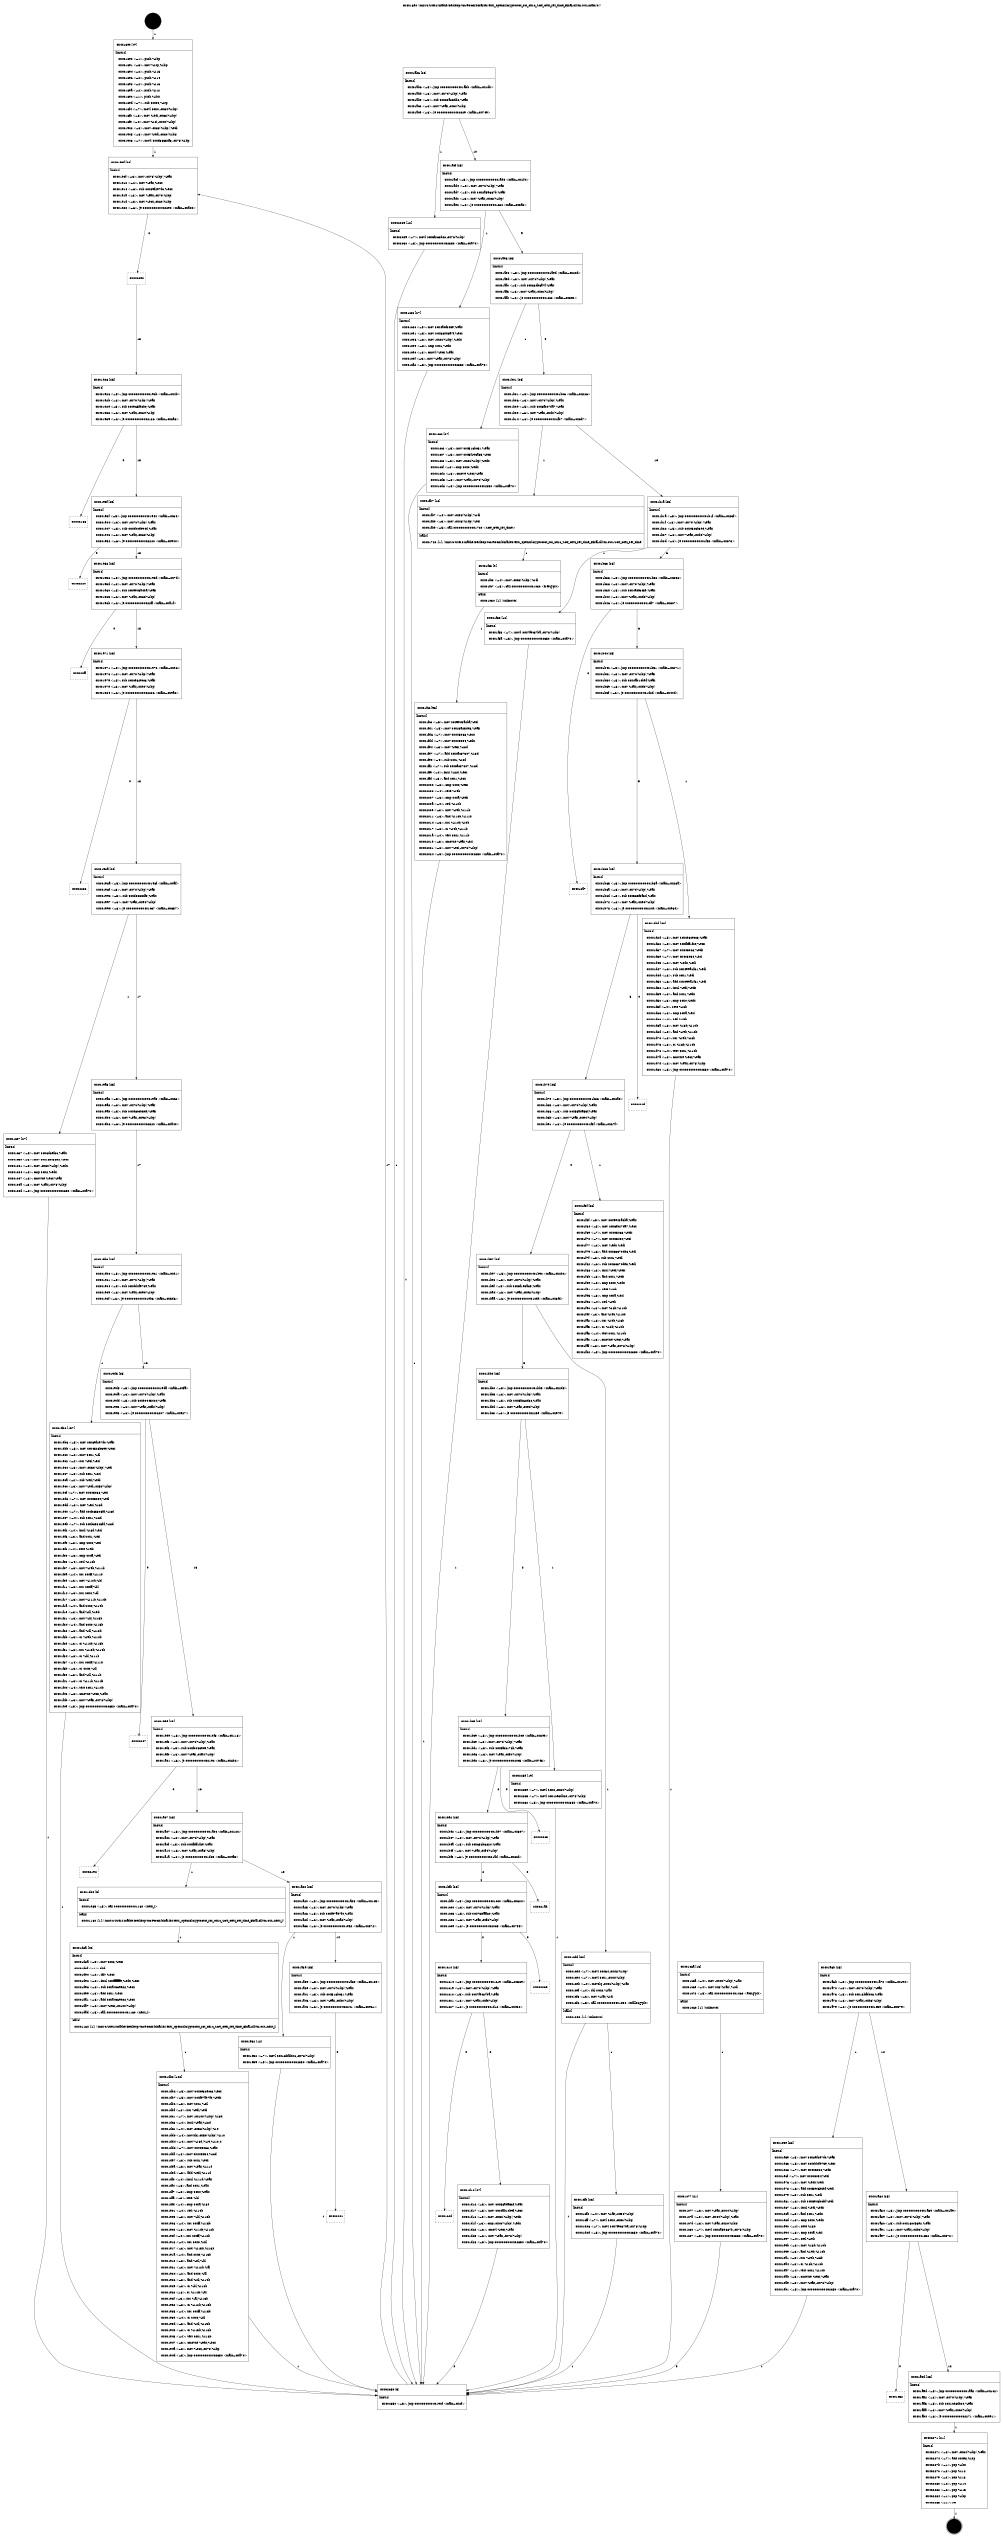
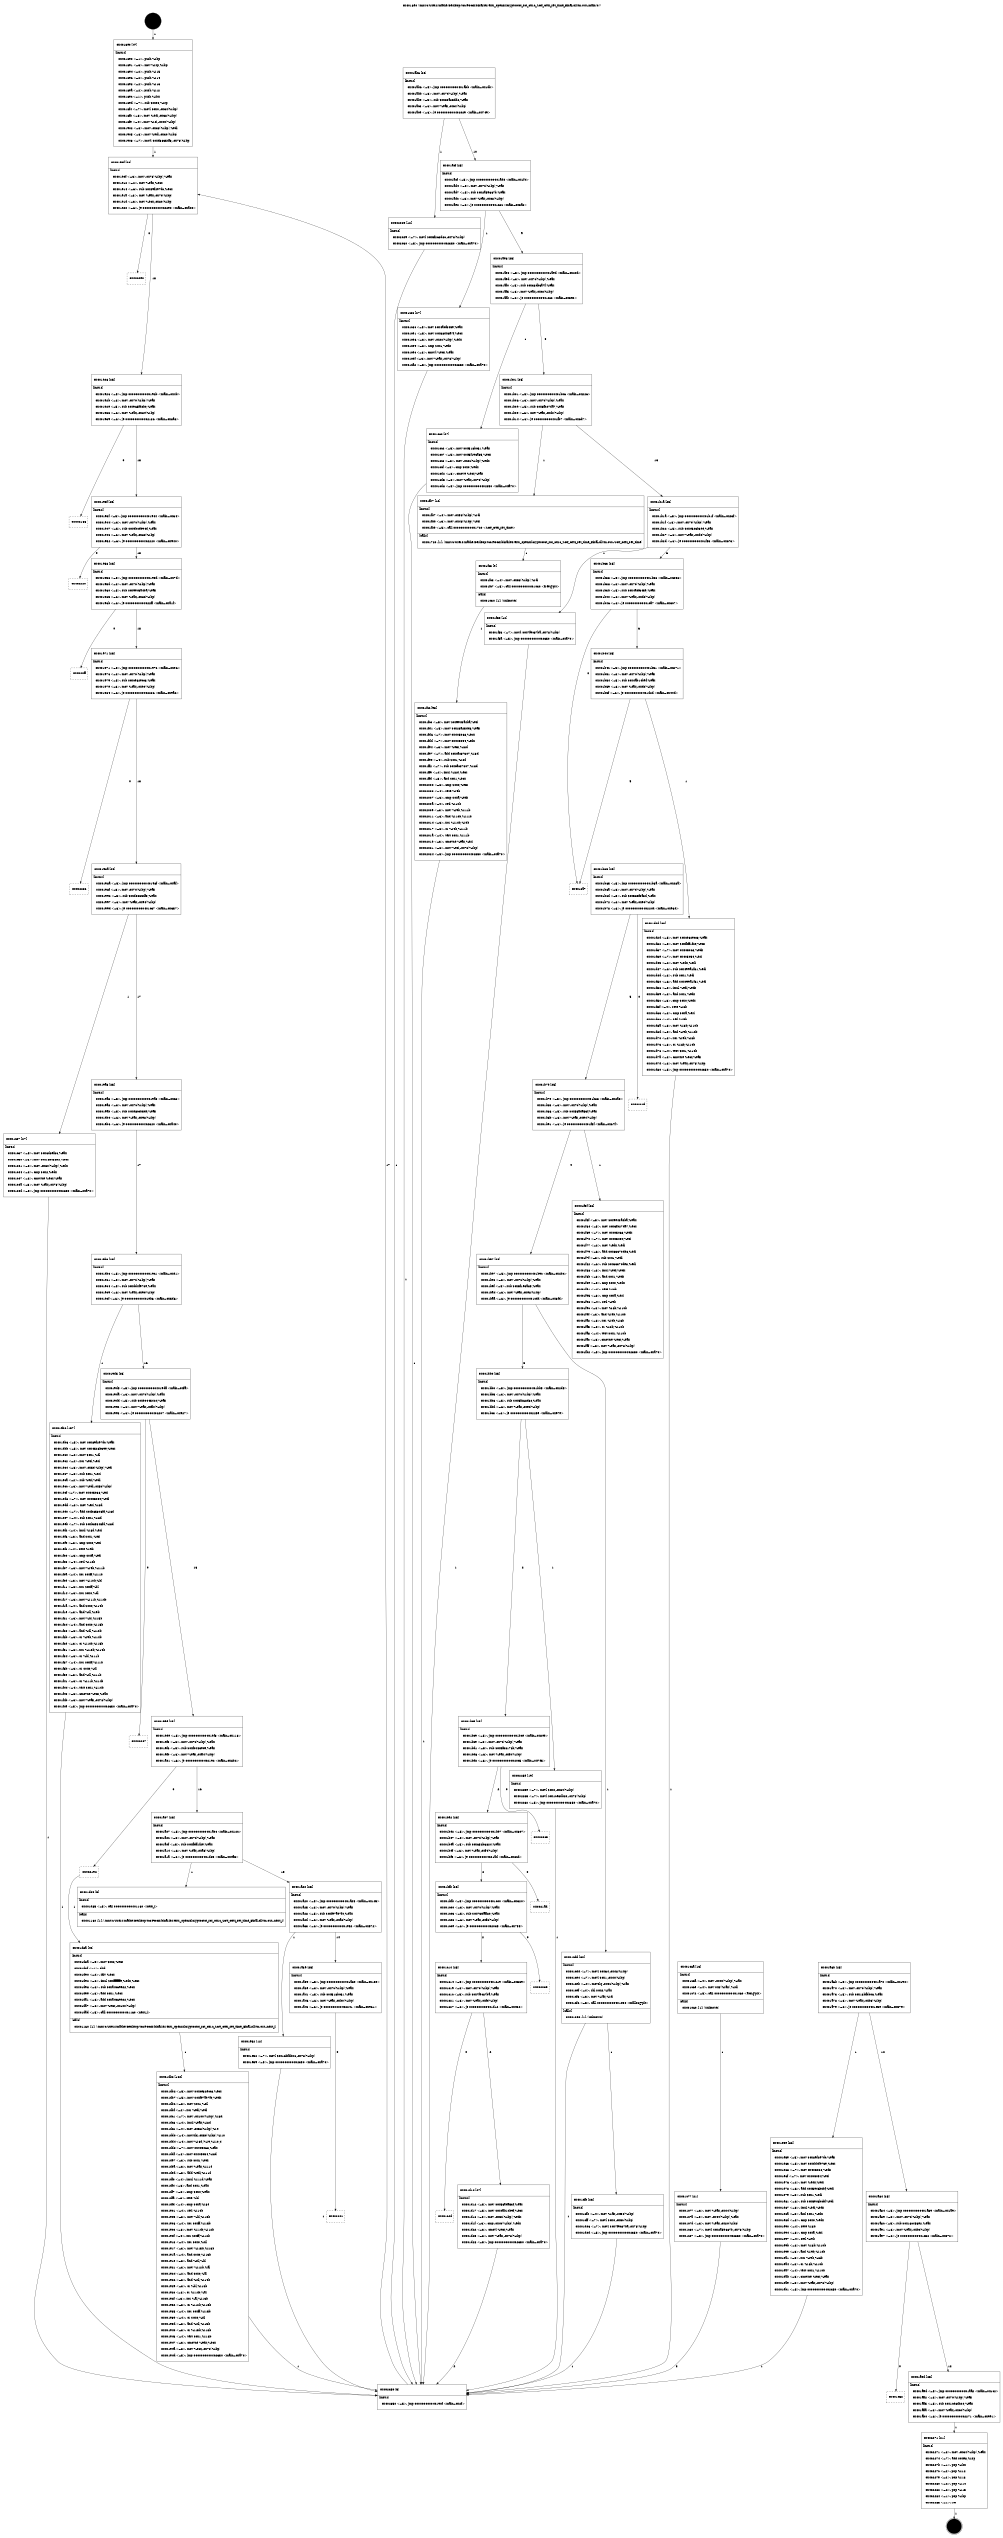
edge "0x4022e0" -> "0x401926 [25]": now "0x40190f [23]" -> "0x401926 [25]"
edge "0x401b4c [25]" -> "0x401b65 [25]": now "0x401b4c [25]" -> "0x401ca7"
edge "0x401d85 [5]" -> "0x401d8a [40]": now "0x402192" -> "0x401d8a [40]"
